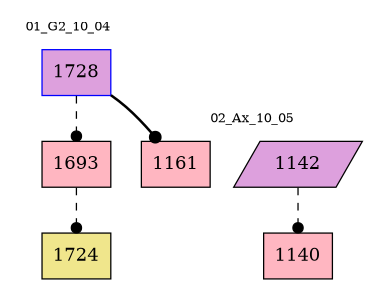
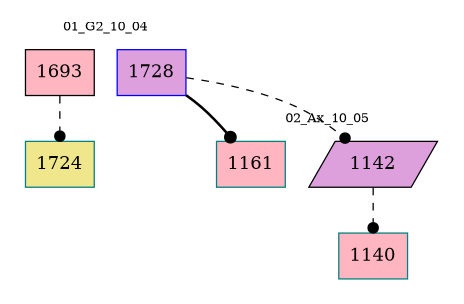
edge "1728" -> "1693": now "1728" -> "1142"
node "1161": color black -> teal
node "1724": color black -> teal
node "1140": color black -> teal
